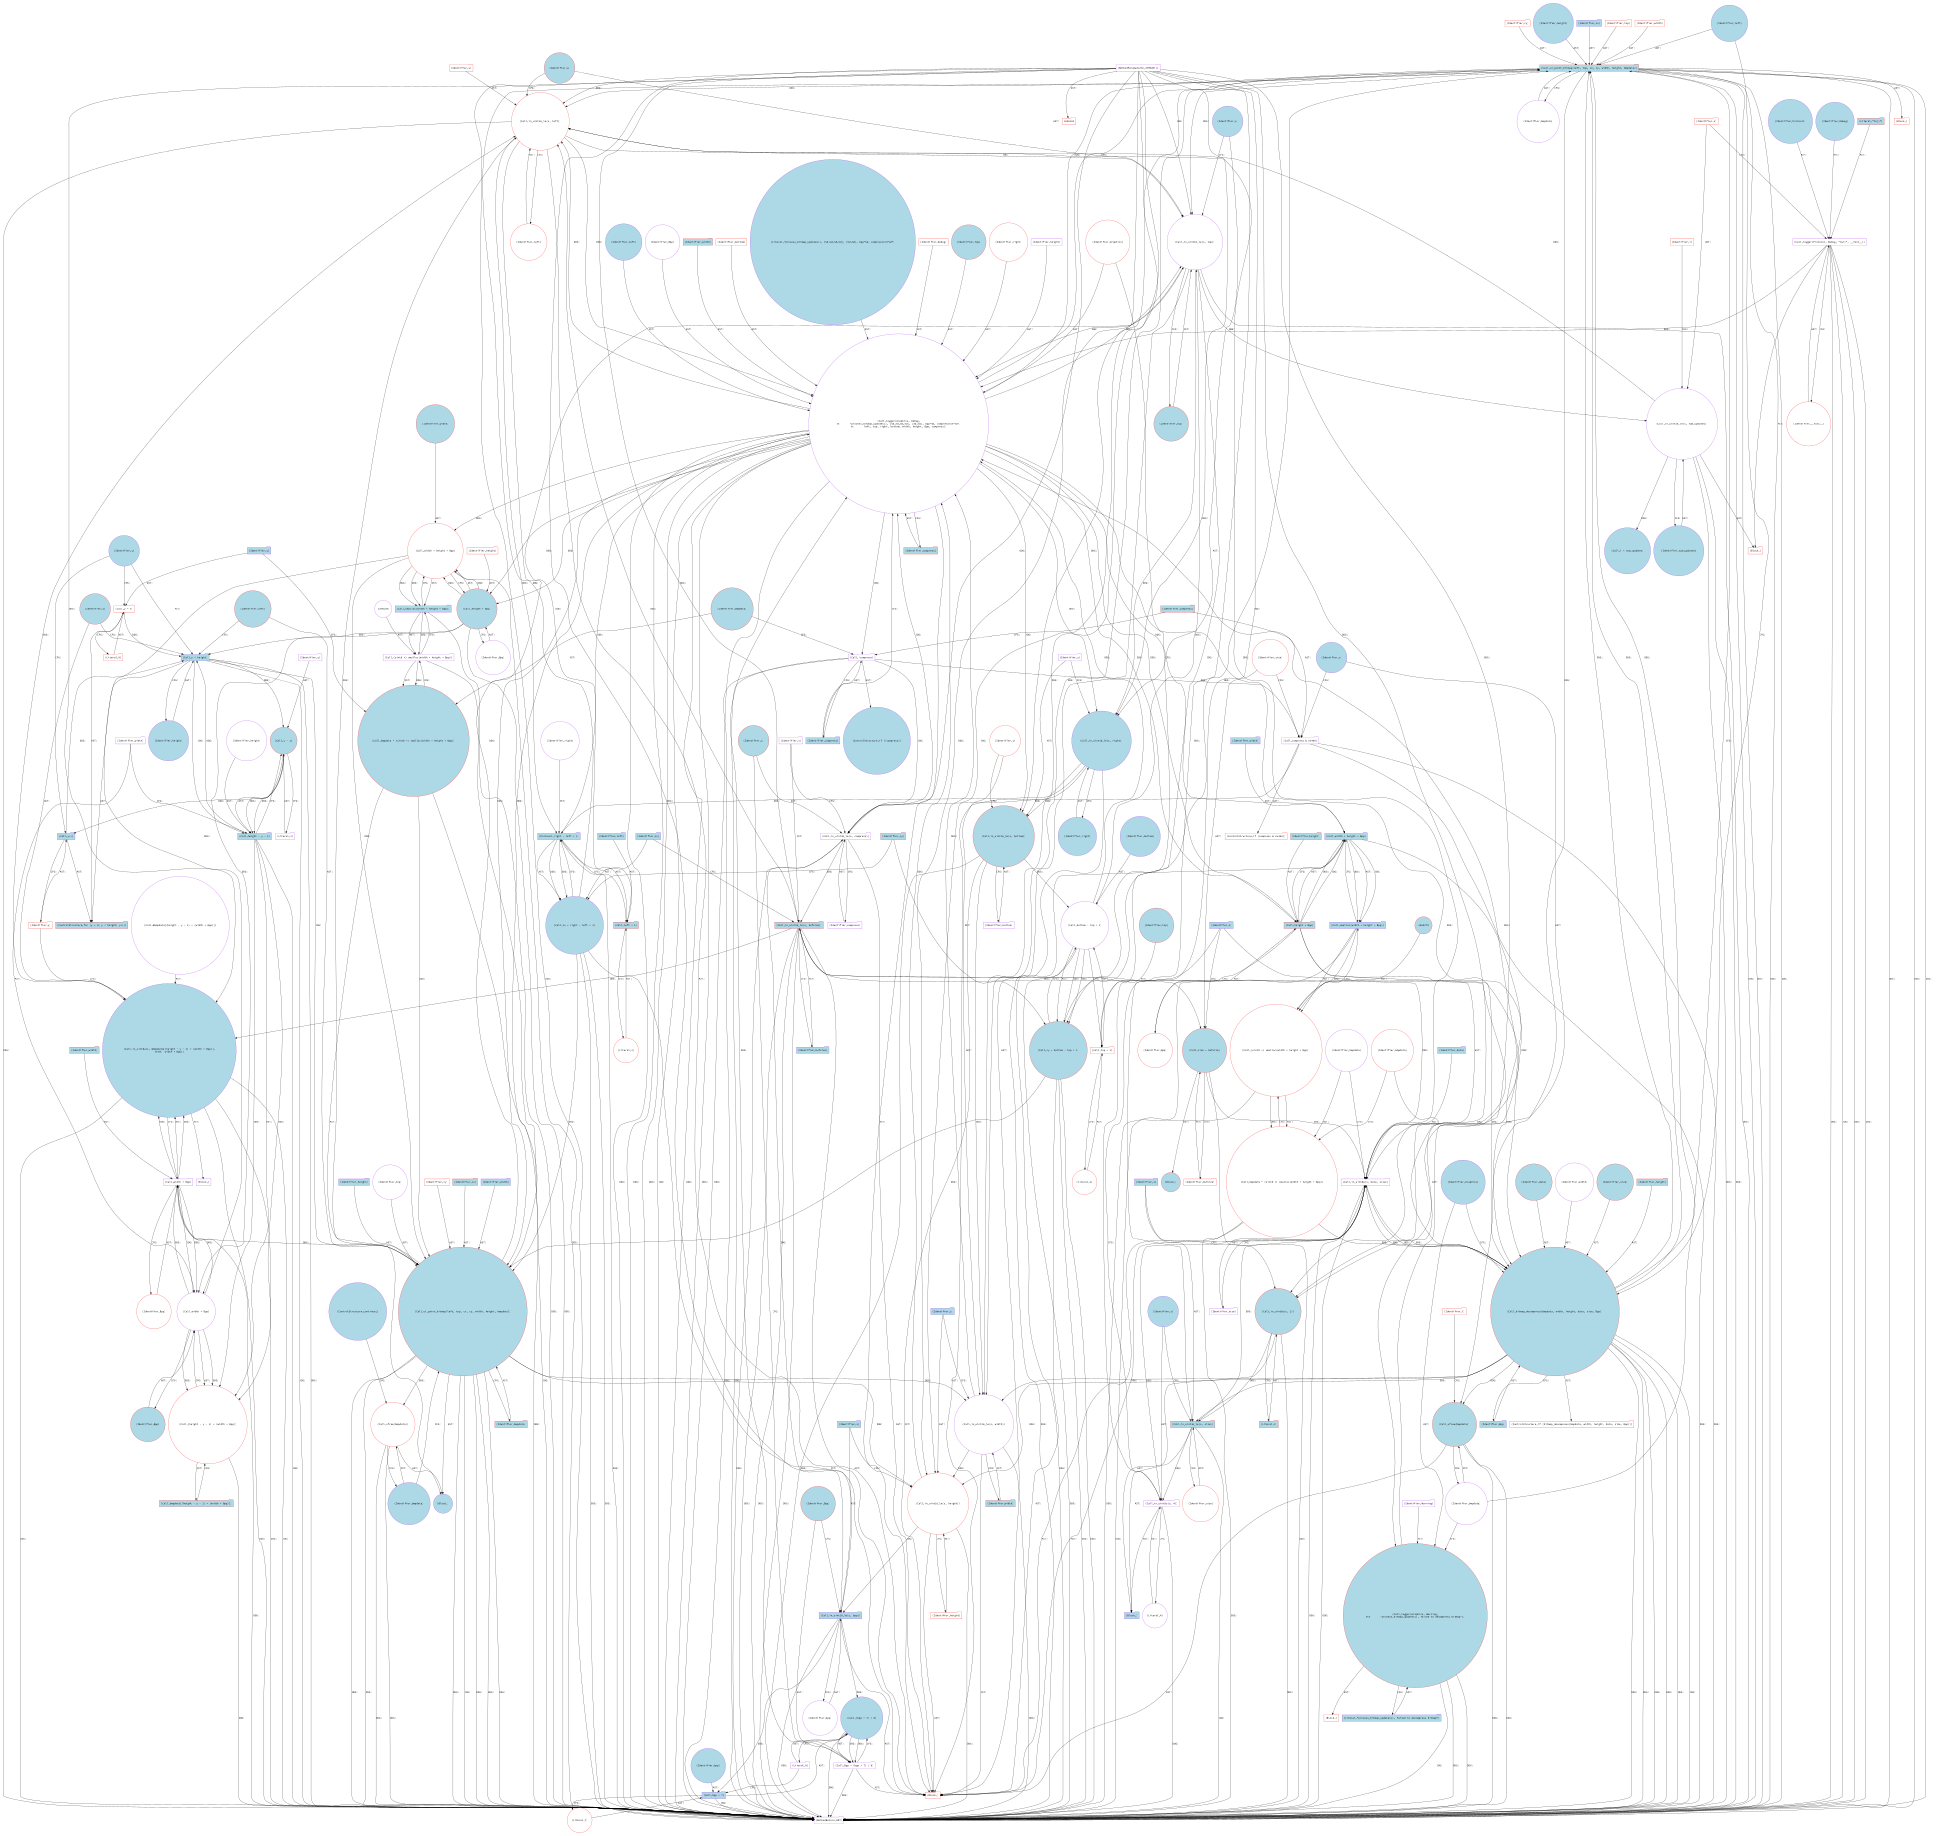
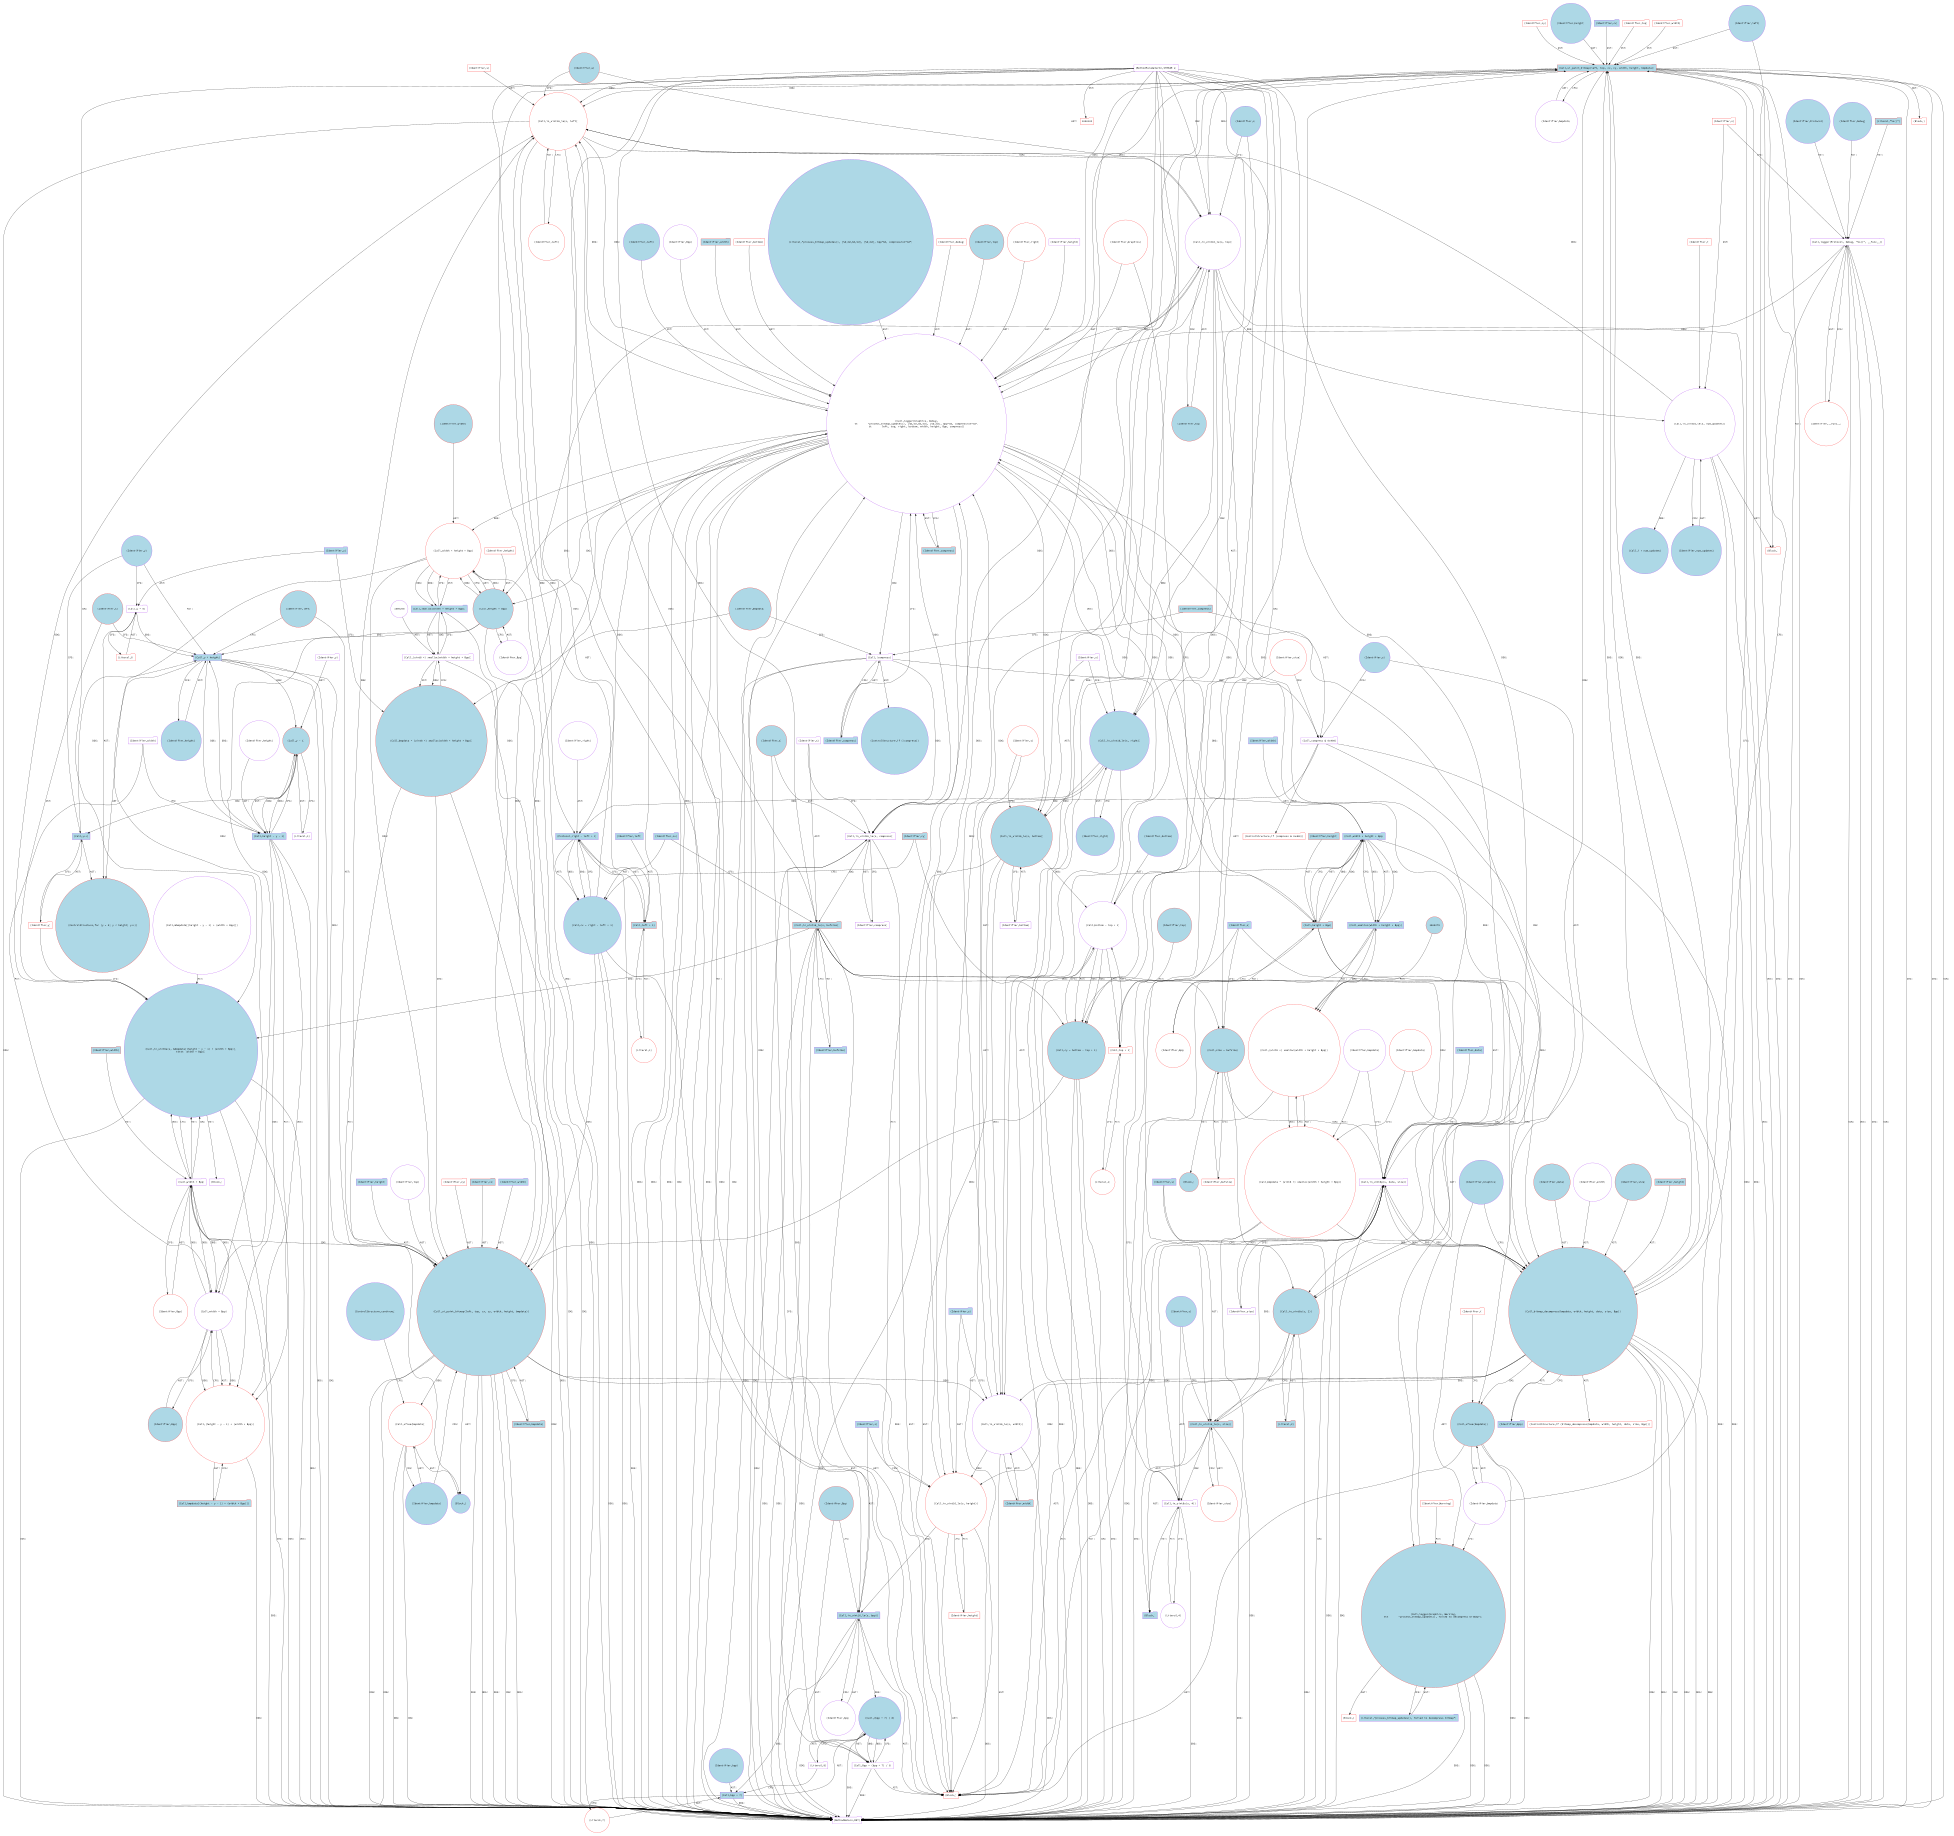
node "(Call,y = 0)": color red -> purple
edge "(Call,bottom - top + 1)" -> "(Call,in_uint16_le(s, top))": reversed
node "(ControlStructure,for (y = 0; y < height; y++))": shape folder -> circle
node "(Identifier,Warning)": color purple -> red
